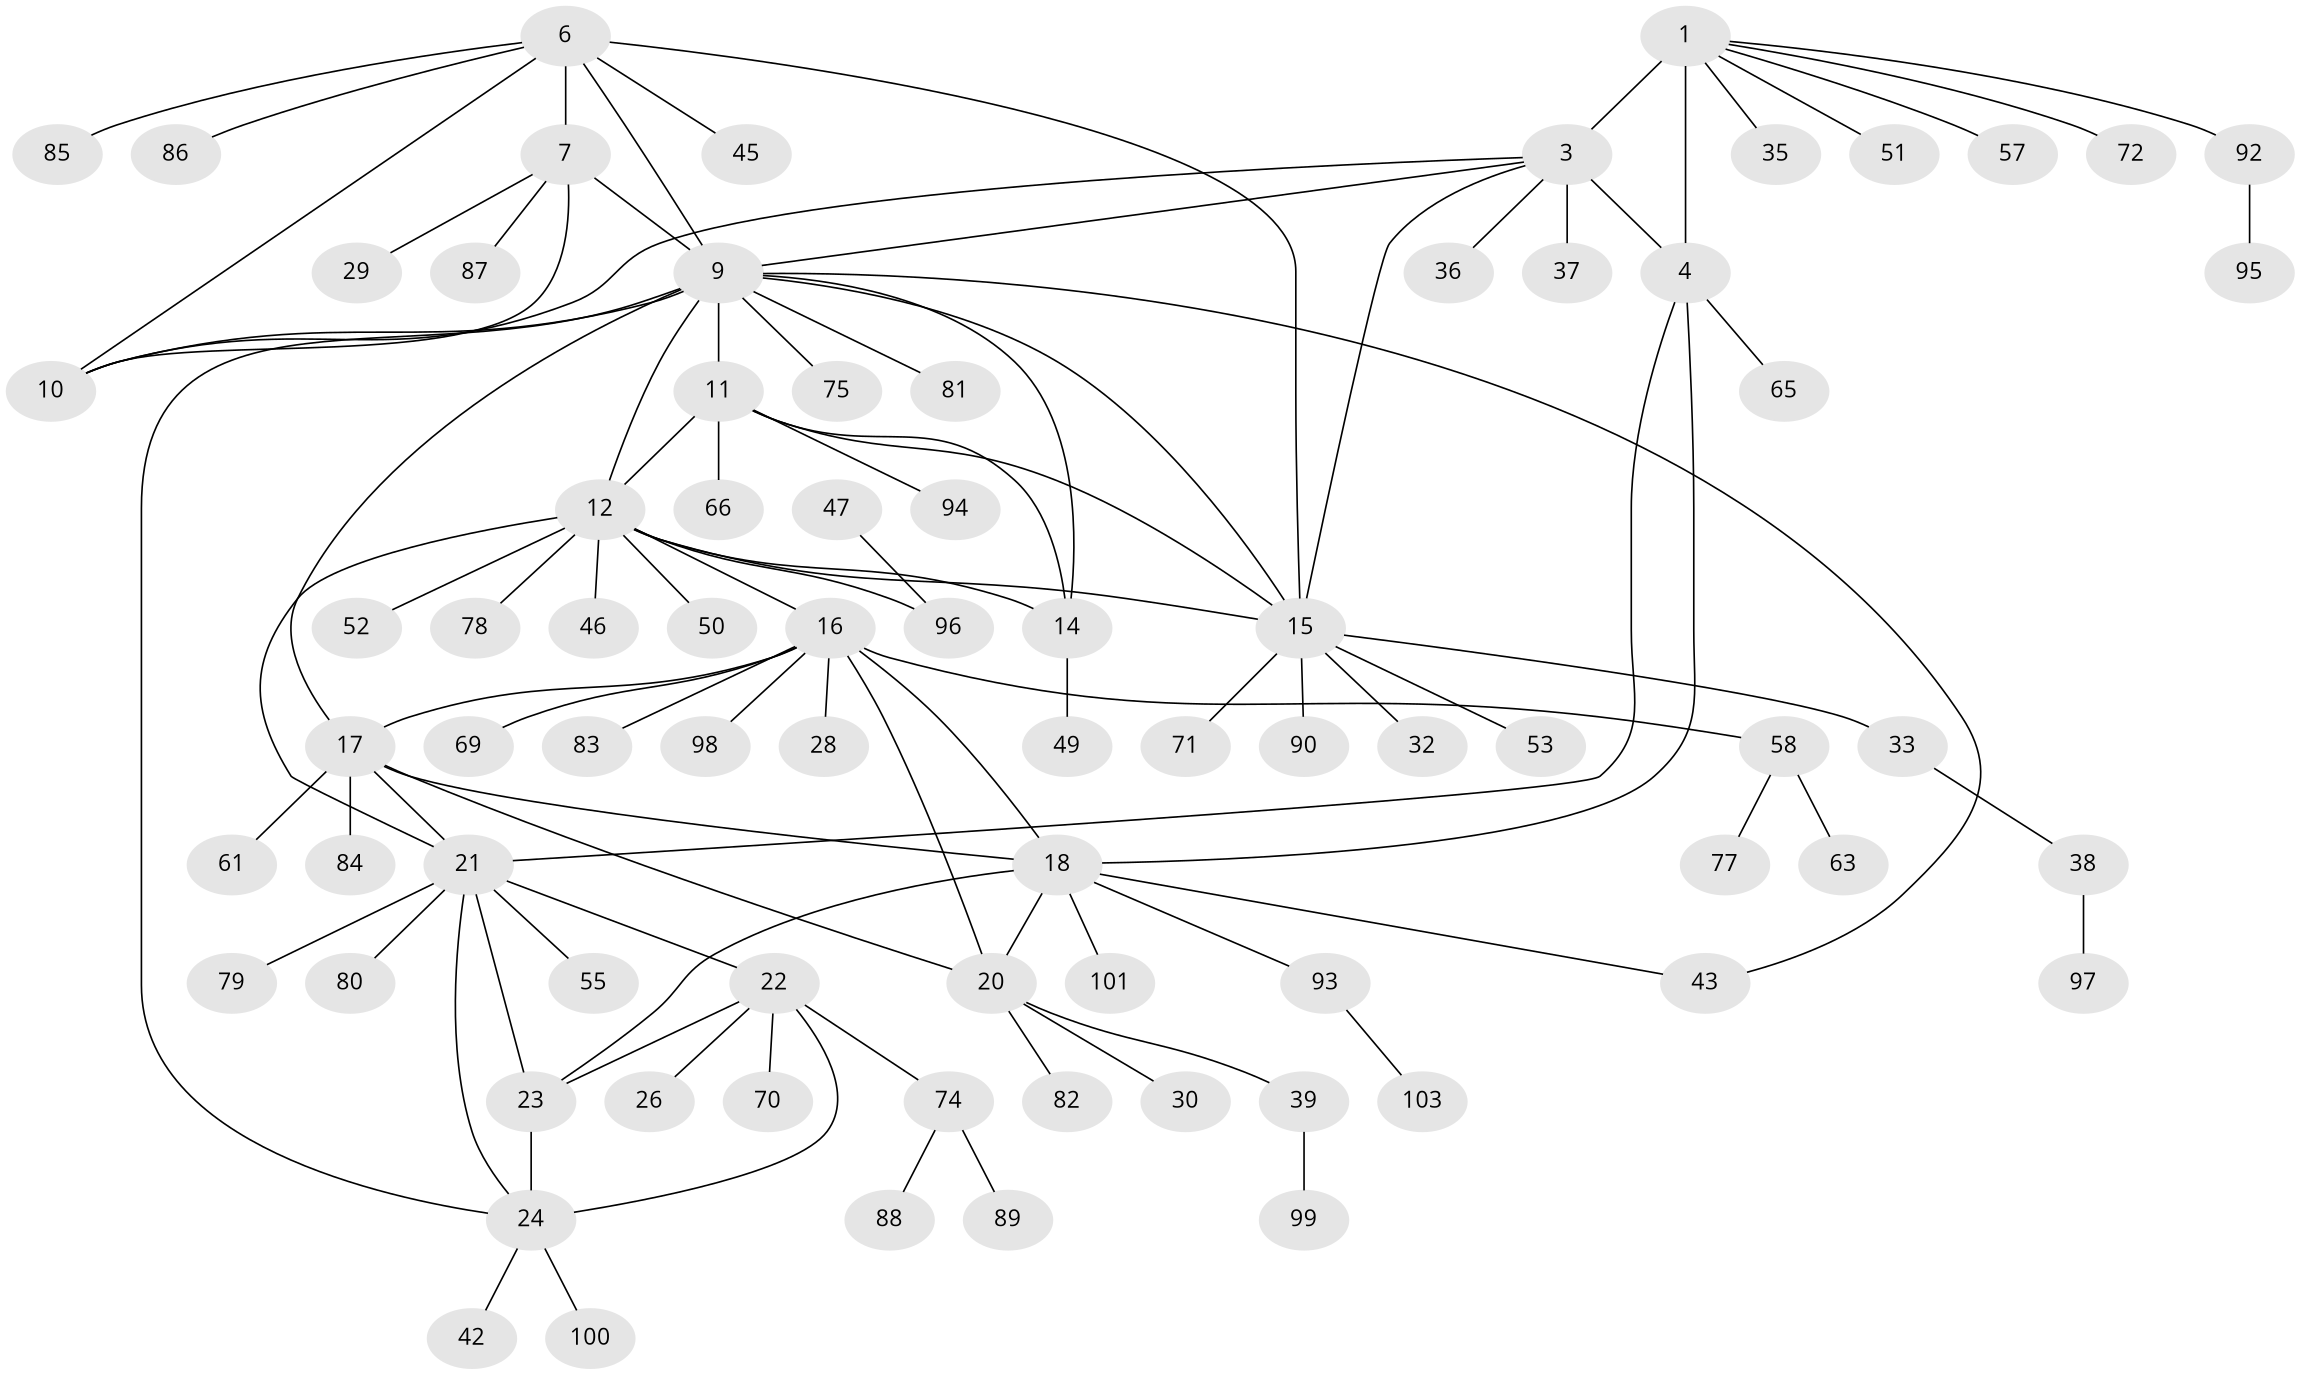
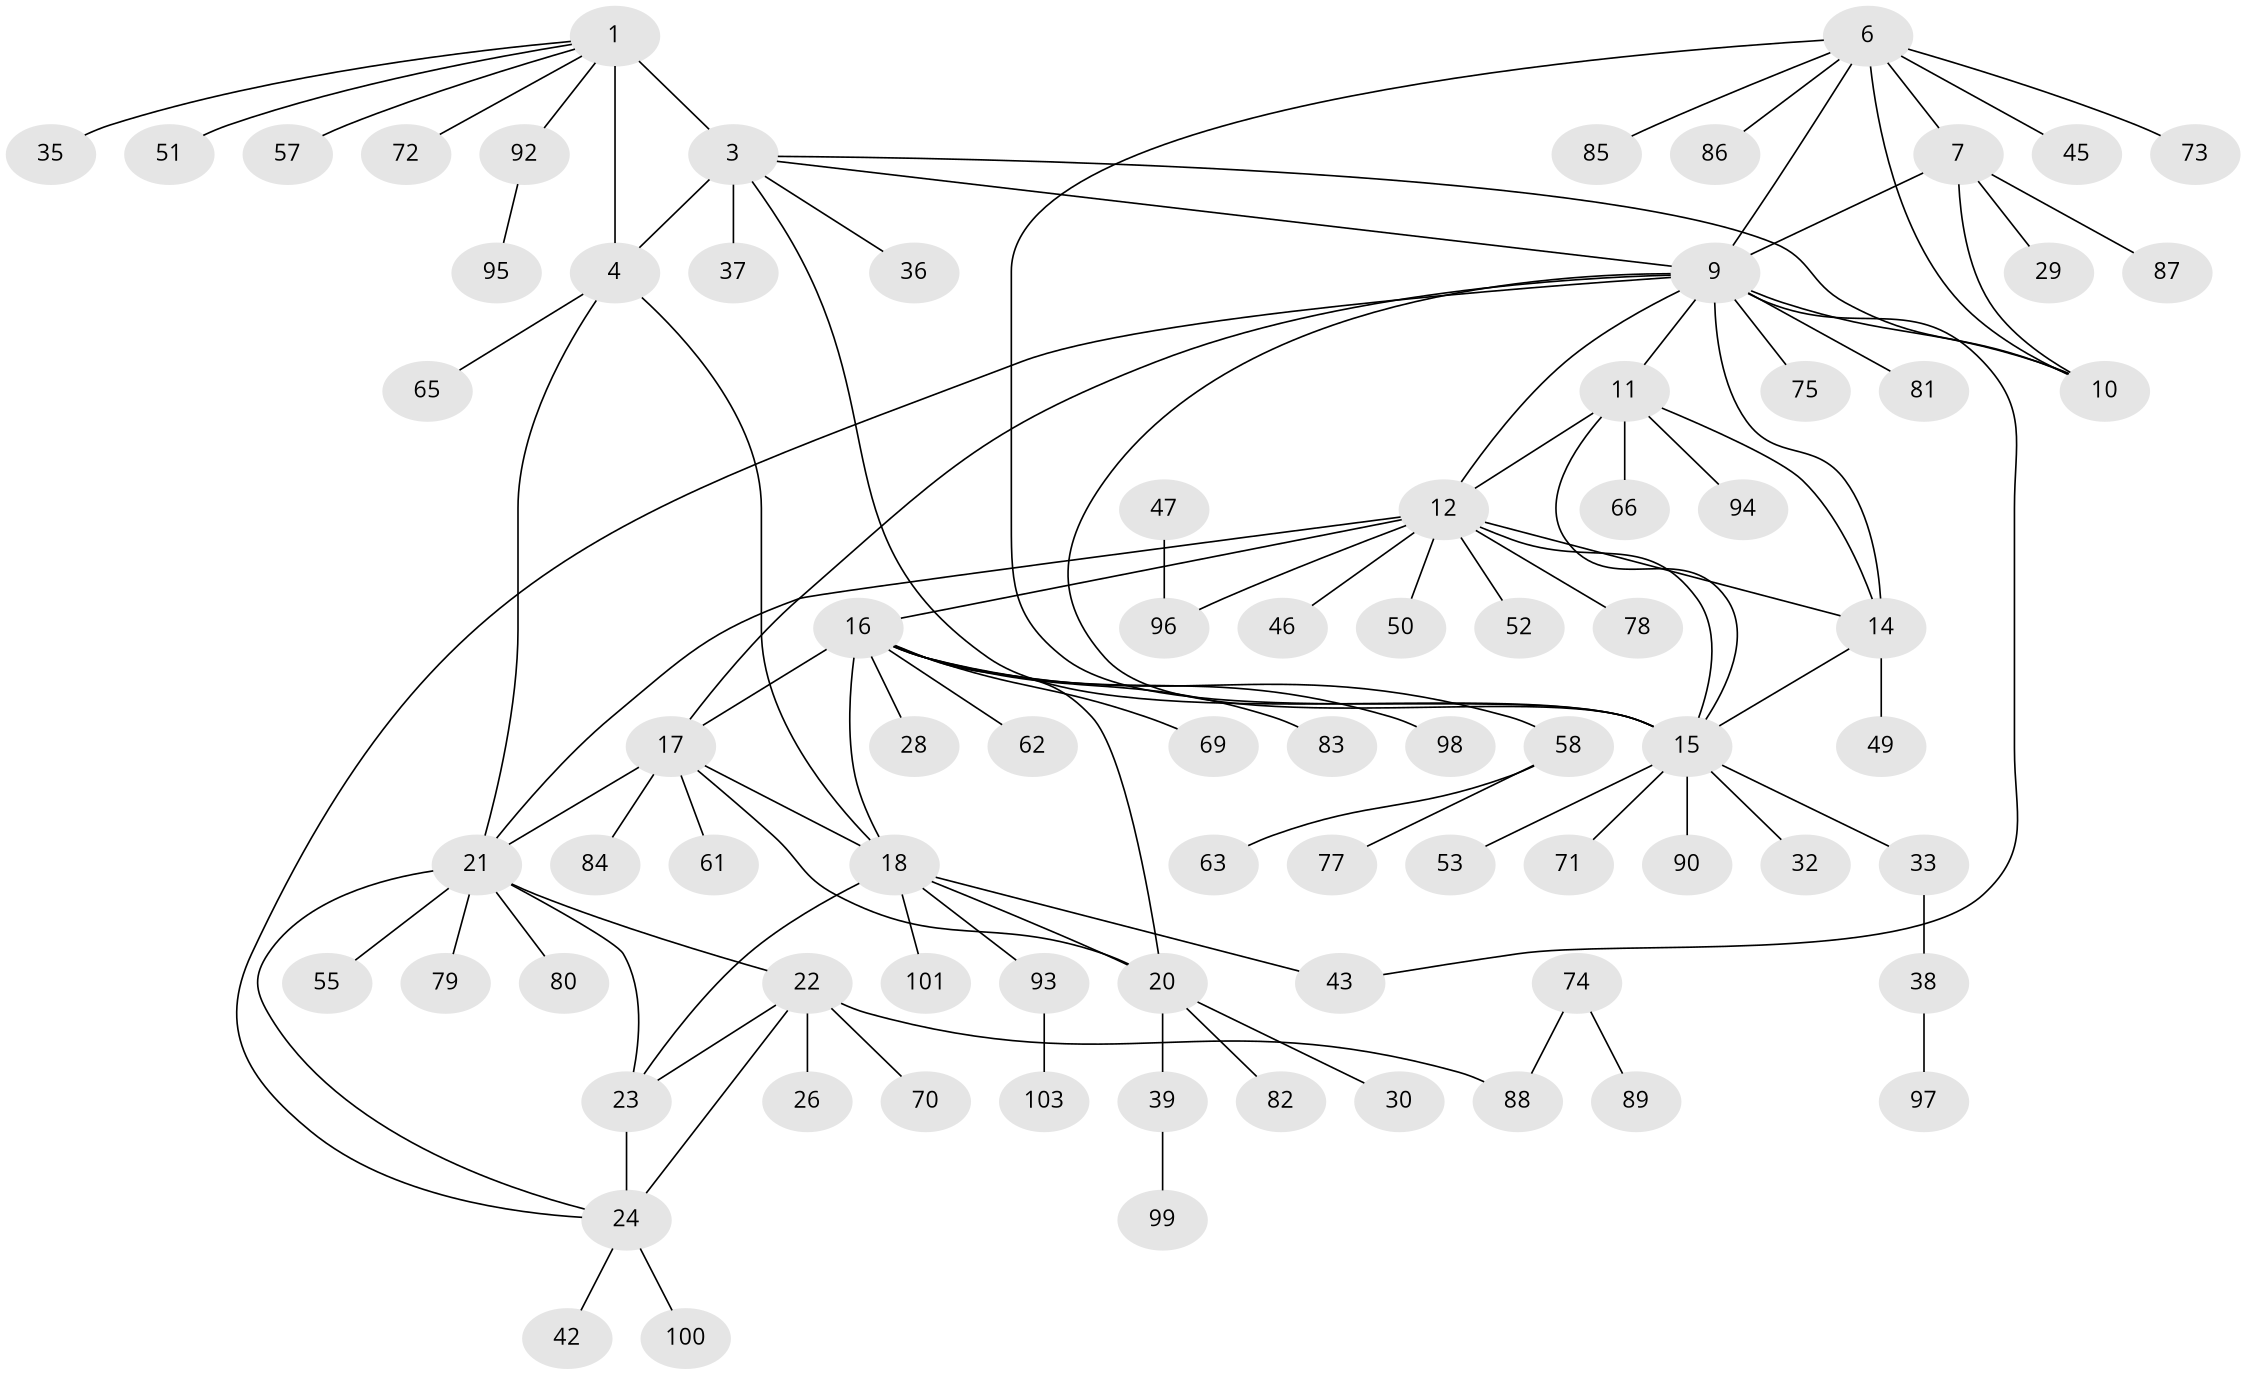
node "73": added
edge "14" -- "15": added
node "62": added
edge "22" -- "74": now "22" -- "88"
